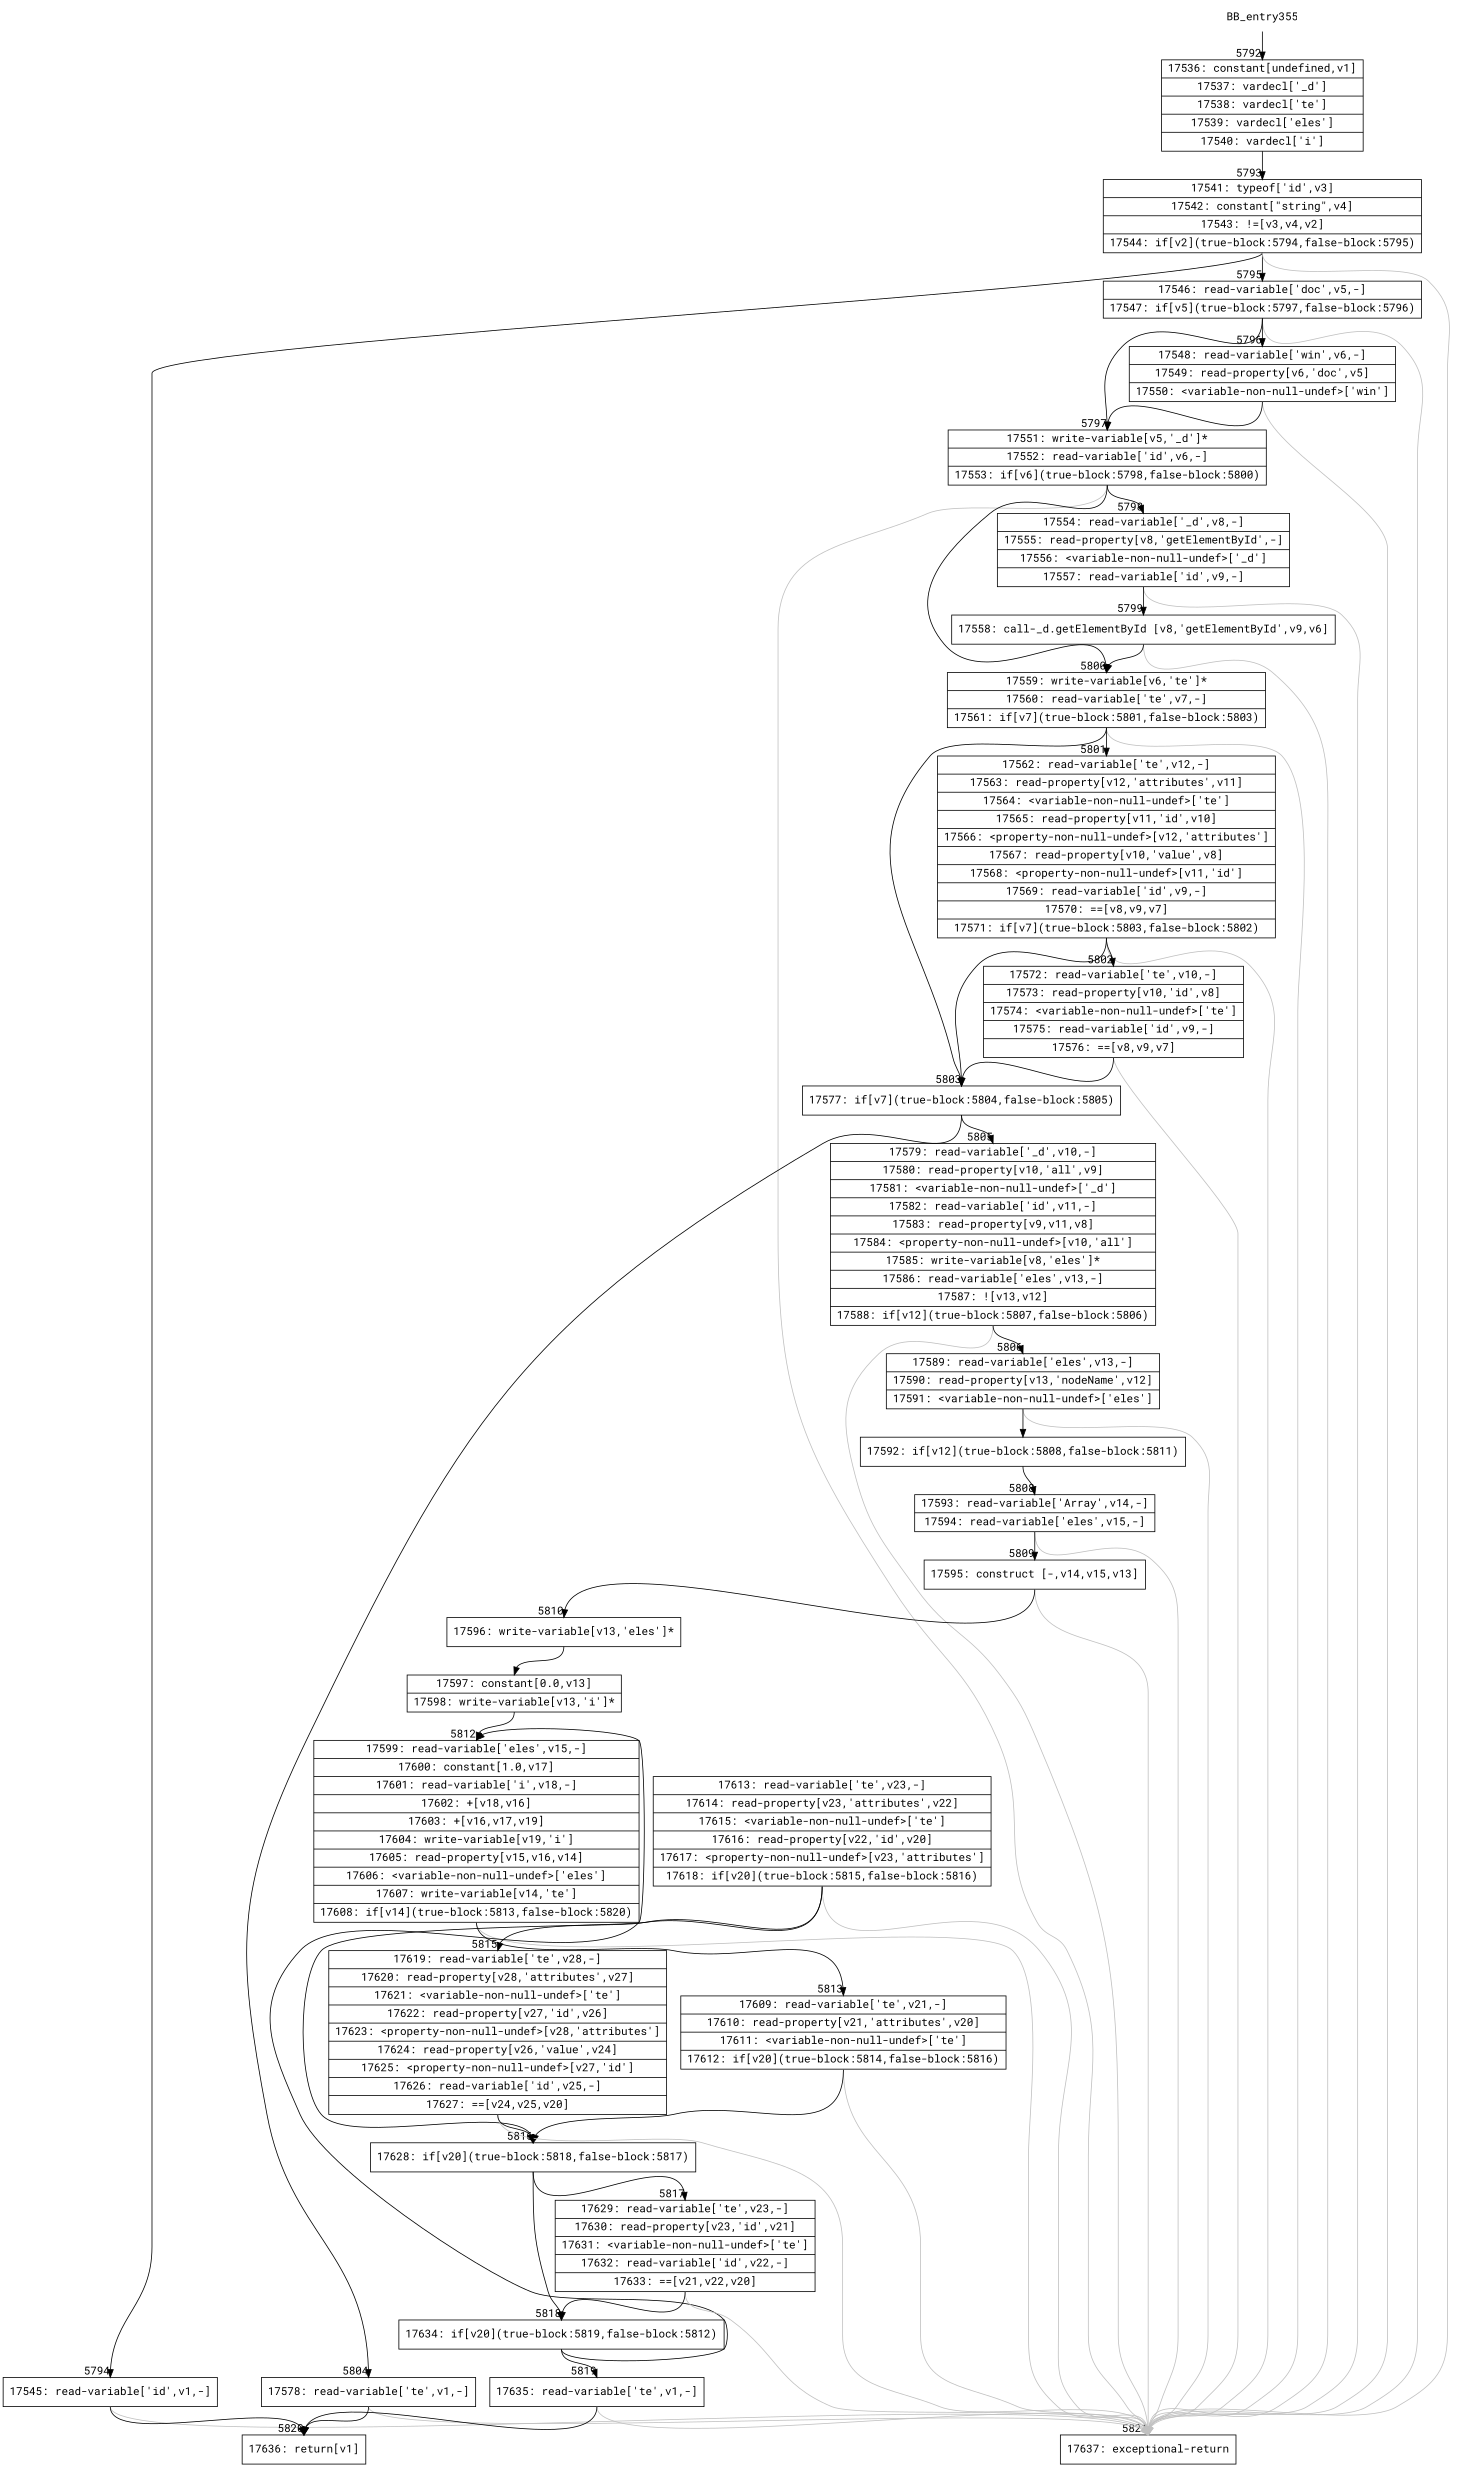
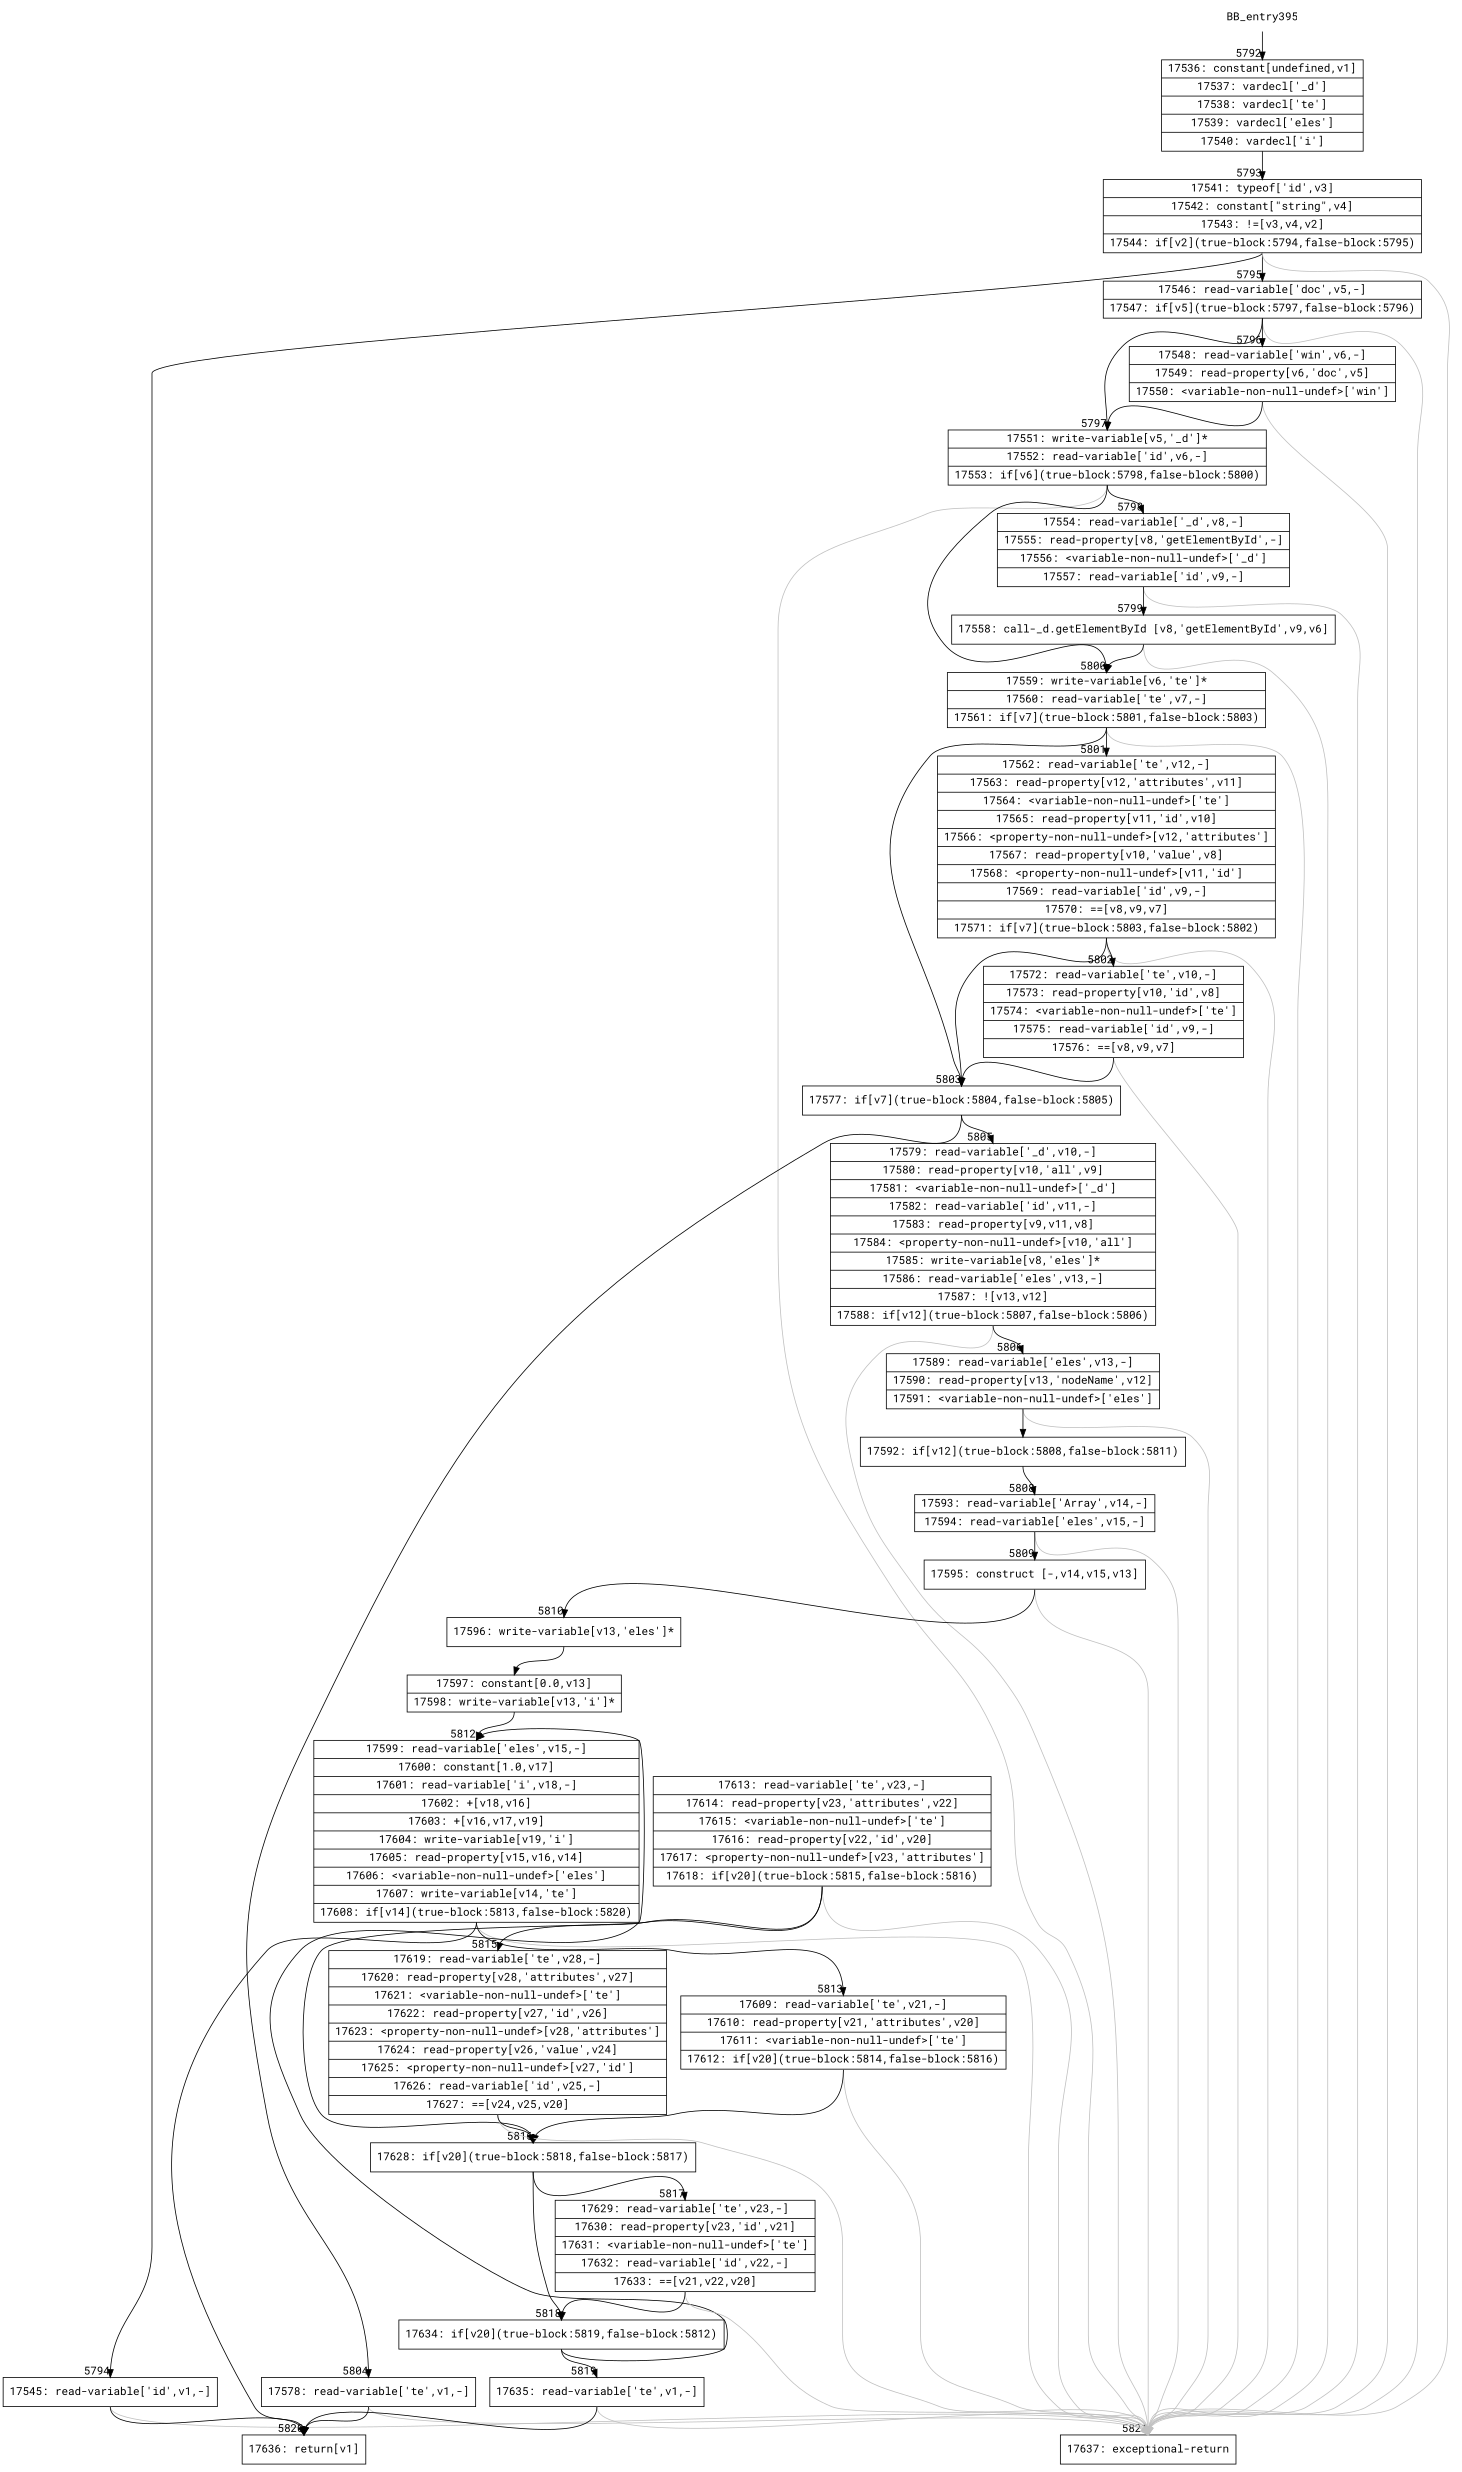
node "BB_entry355": label "BB_entry355" -> "BB_entry395"
edge "17599: read-variable['eles',v15,-]" -> "17636: return[v1]": added
